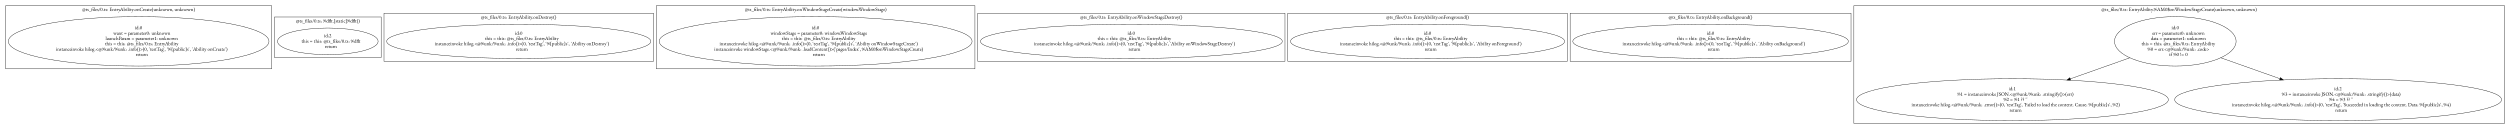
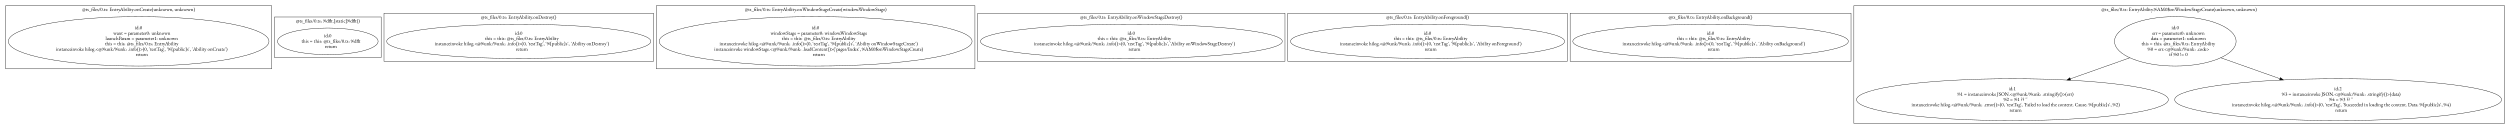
node "id:2 this = this: @ts_files/0.ts: %dflt return": label "id:2 this = this: @ts_files/0.ts: %dflt return" -> "id:0 this = this: @ts_files/0.ts: %dflt return"
